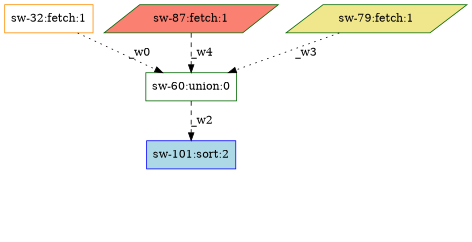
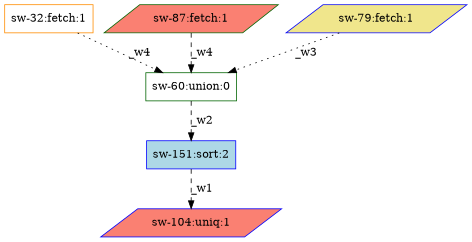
node "sw-79:fetch:1": color darkgreen -> blue
edge "sw-32:fetch:1" -> "sw-60:union:0": label "_w0" -> "_w4"
node "sw-101:sort:2": label "sw-101:sort:2" -> "sw-151:sort:2"
node "sw-104:uniq:1": added
